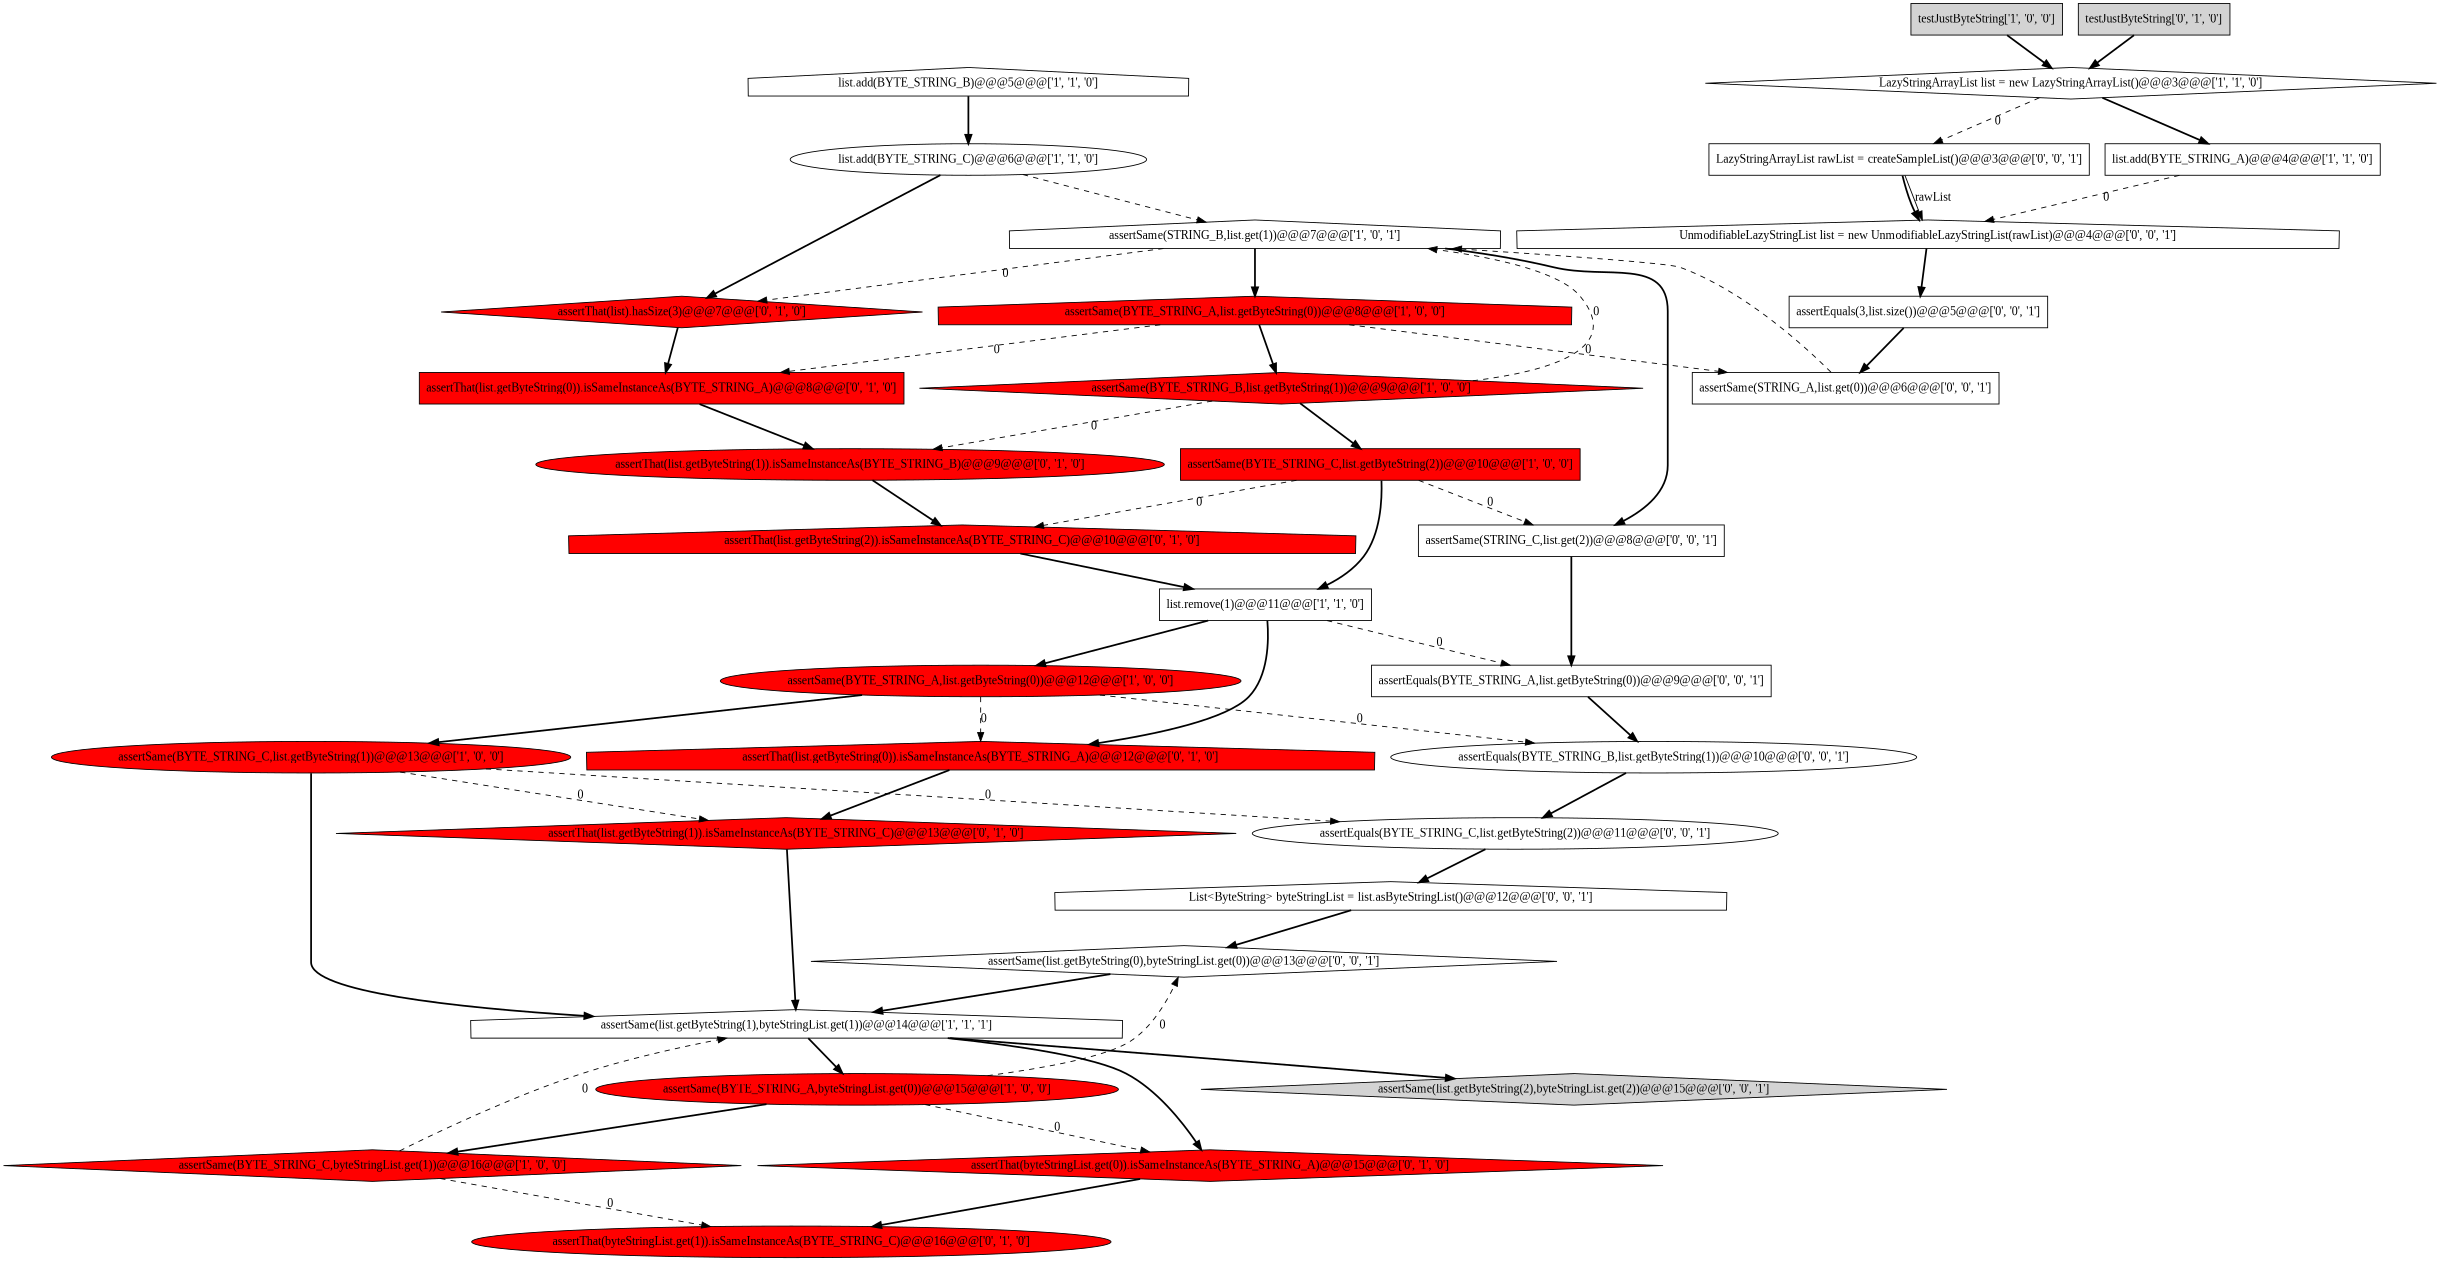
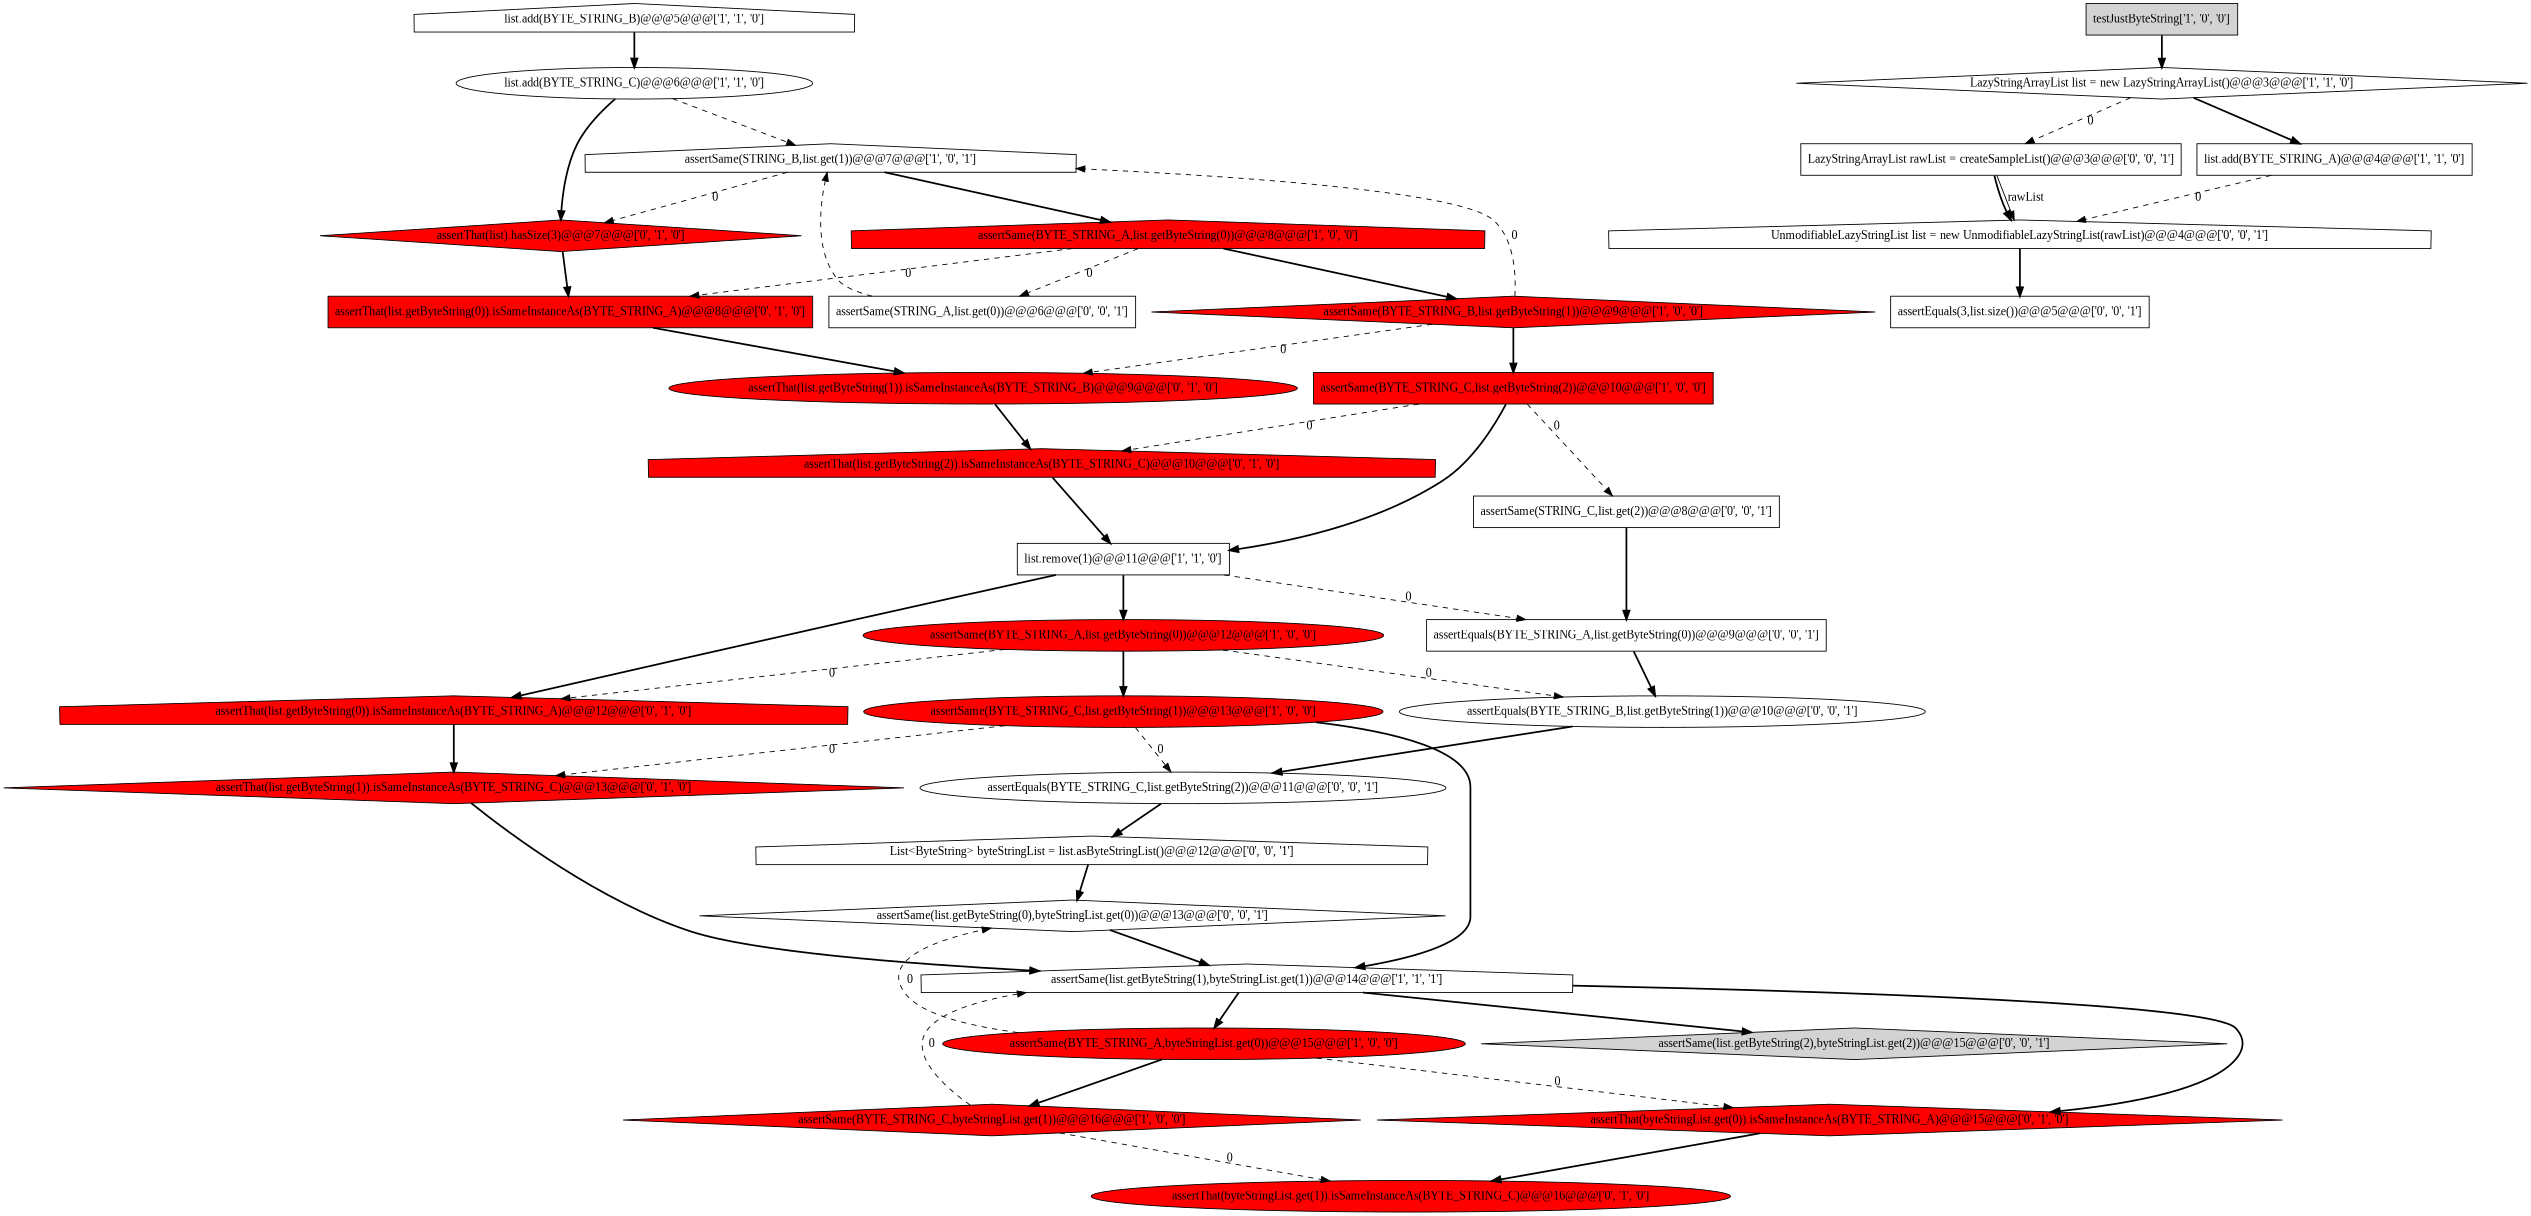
node "testJustByteString['0', '1', '0']": removed
edge "assertSame(STRING_B,list.get(1))@@@7@@@['1', '0', '1']" -> "assertSame(STRING_C,list.get(2))@@@8@@@['0', '0', '1']": removed
edge "assertEquals(3,list.size())@@@5@@@['0', '0', '1']" -> "assertSame(STRING_A,list.get(0))@@@6@@@['0', '0', '1']": removed
